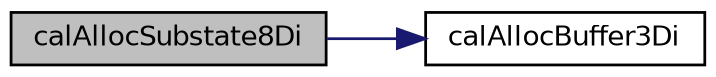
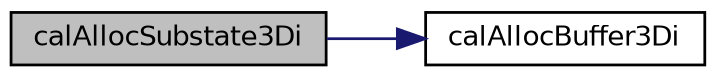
node "calAllocSubstate8Di": label "calAllocSubstate8Di" -> "calAllocSubstate3Di"
